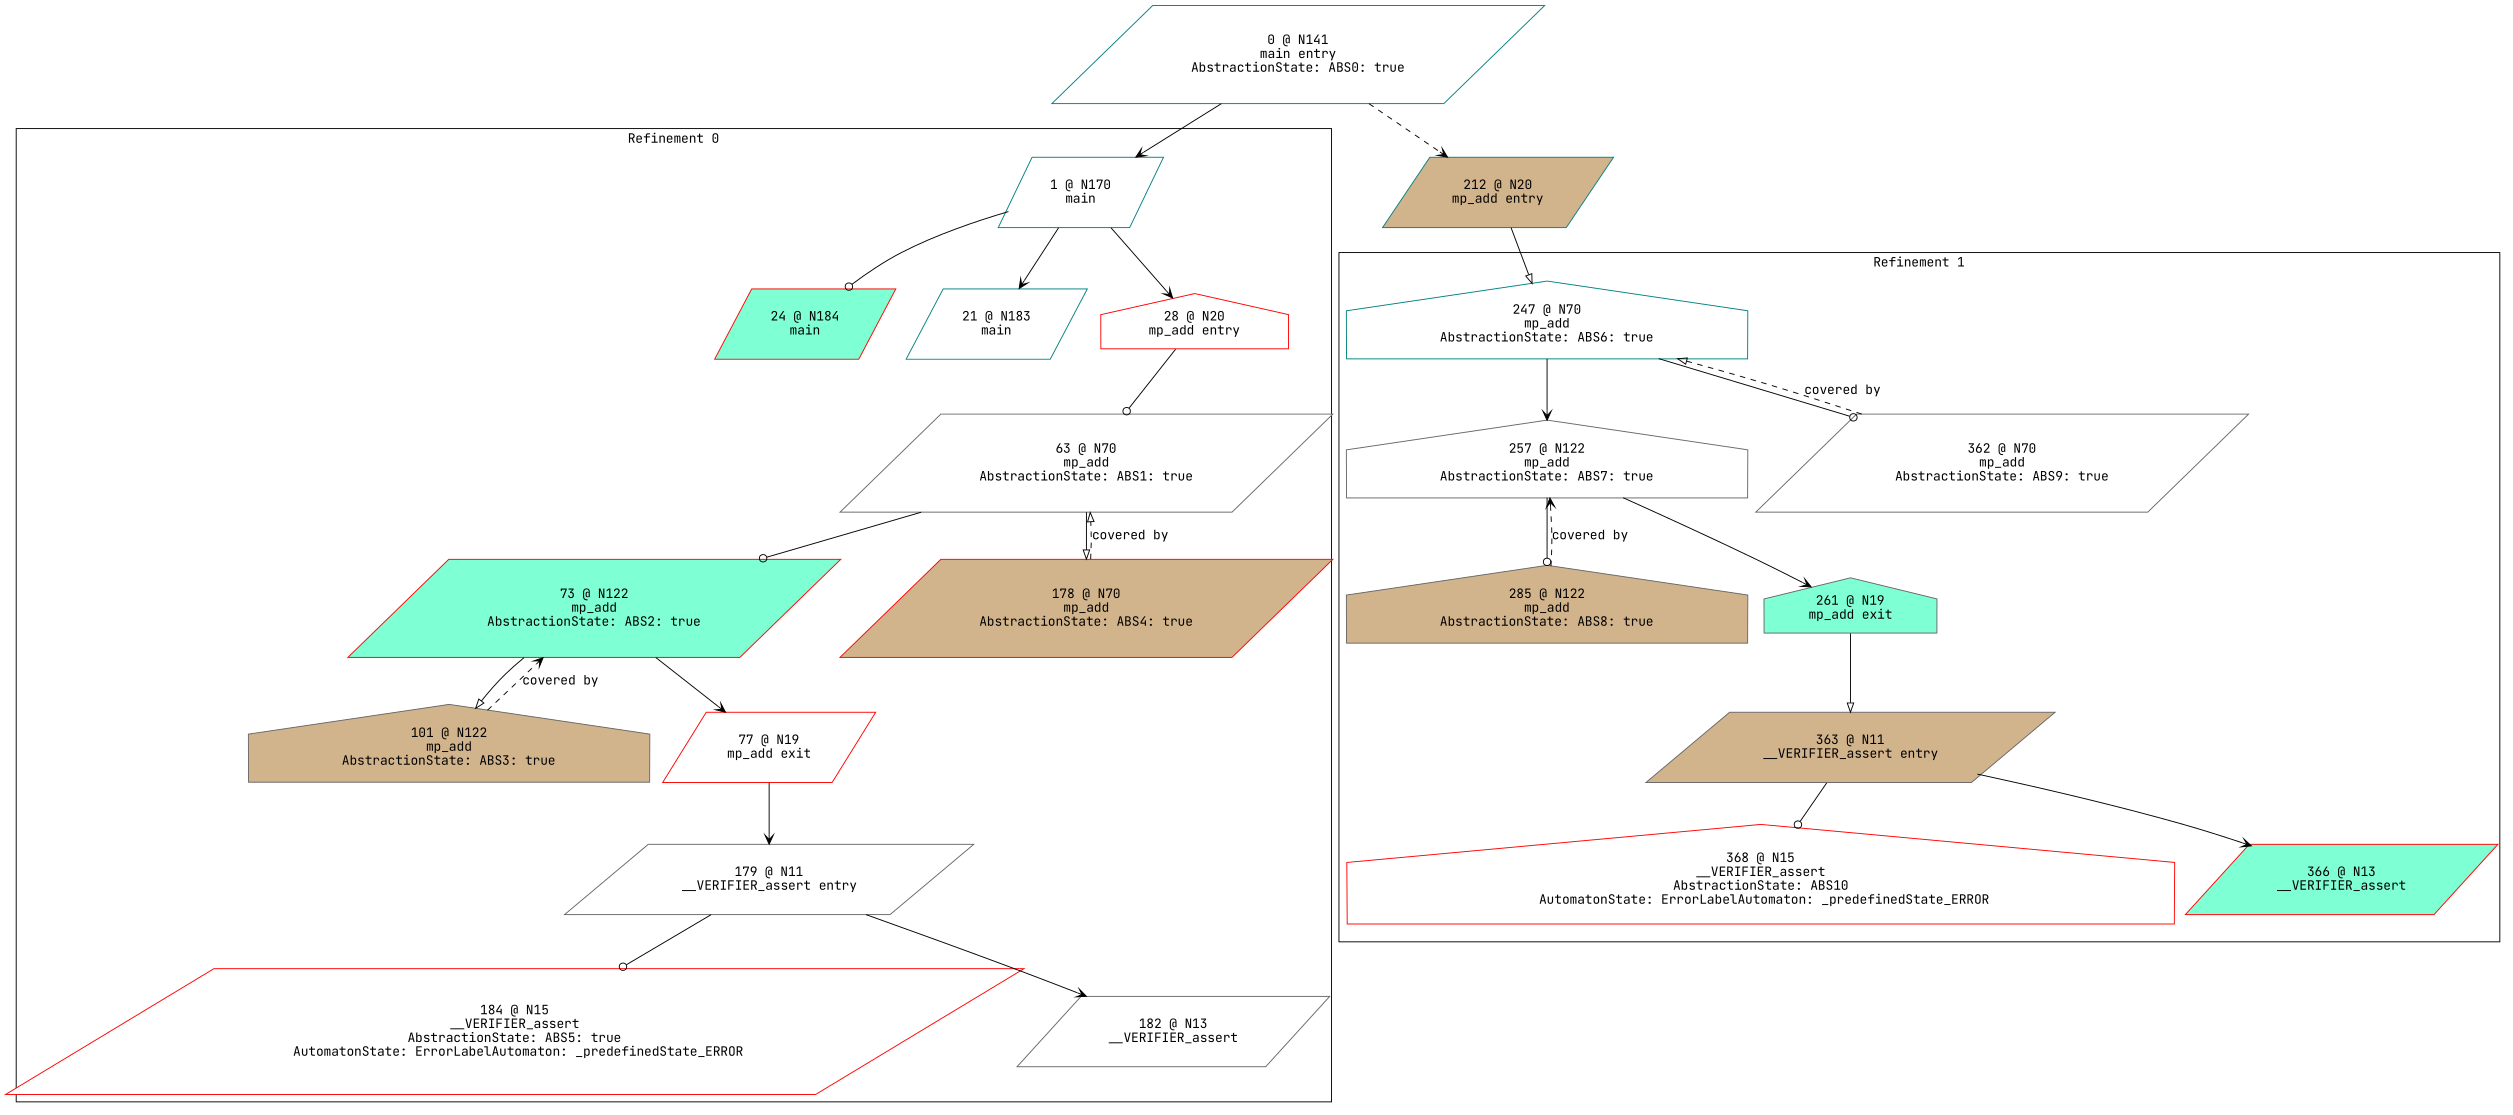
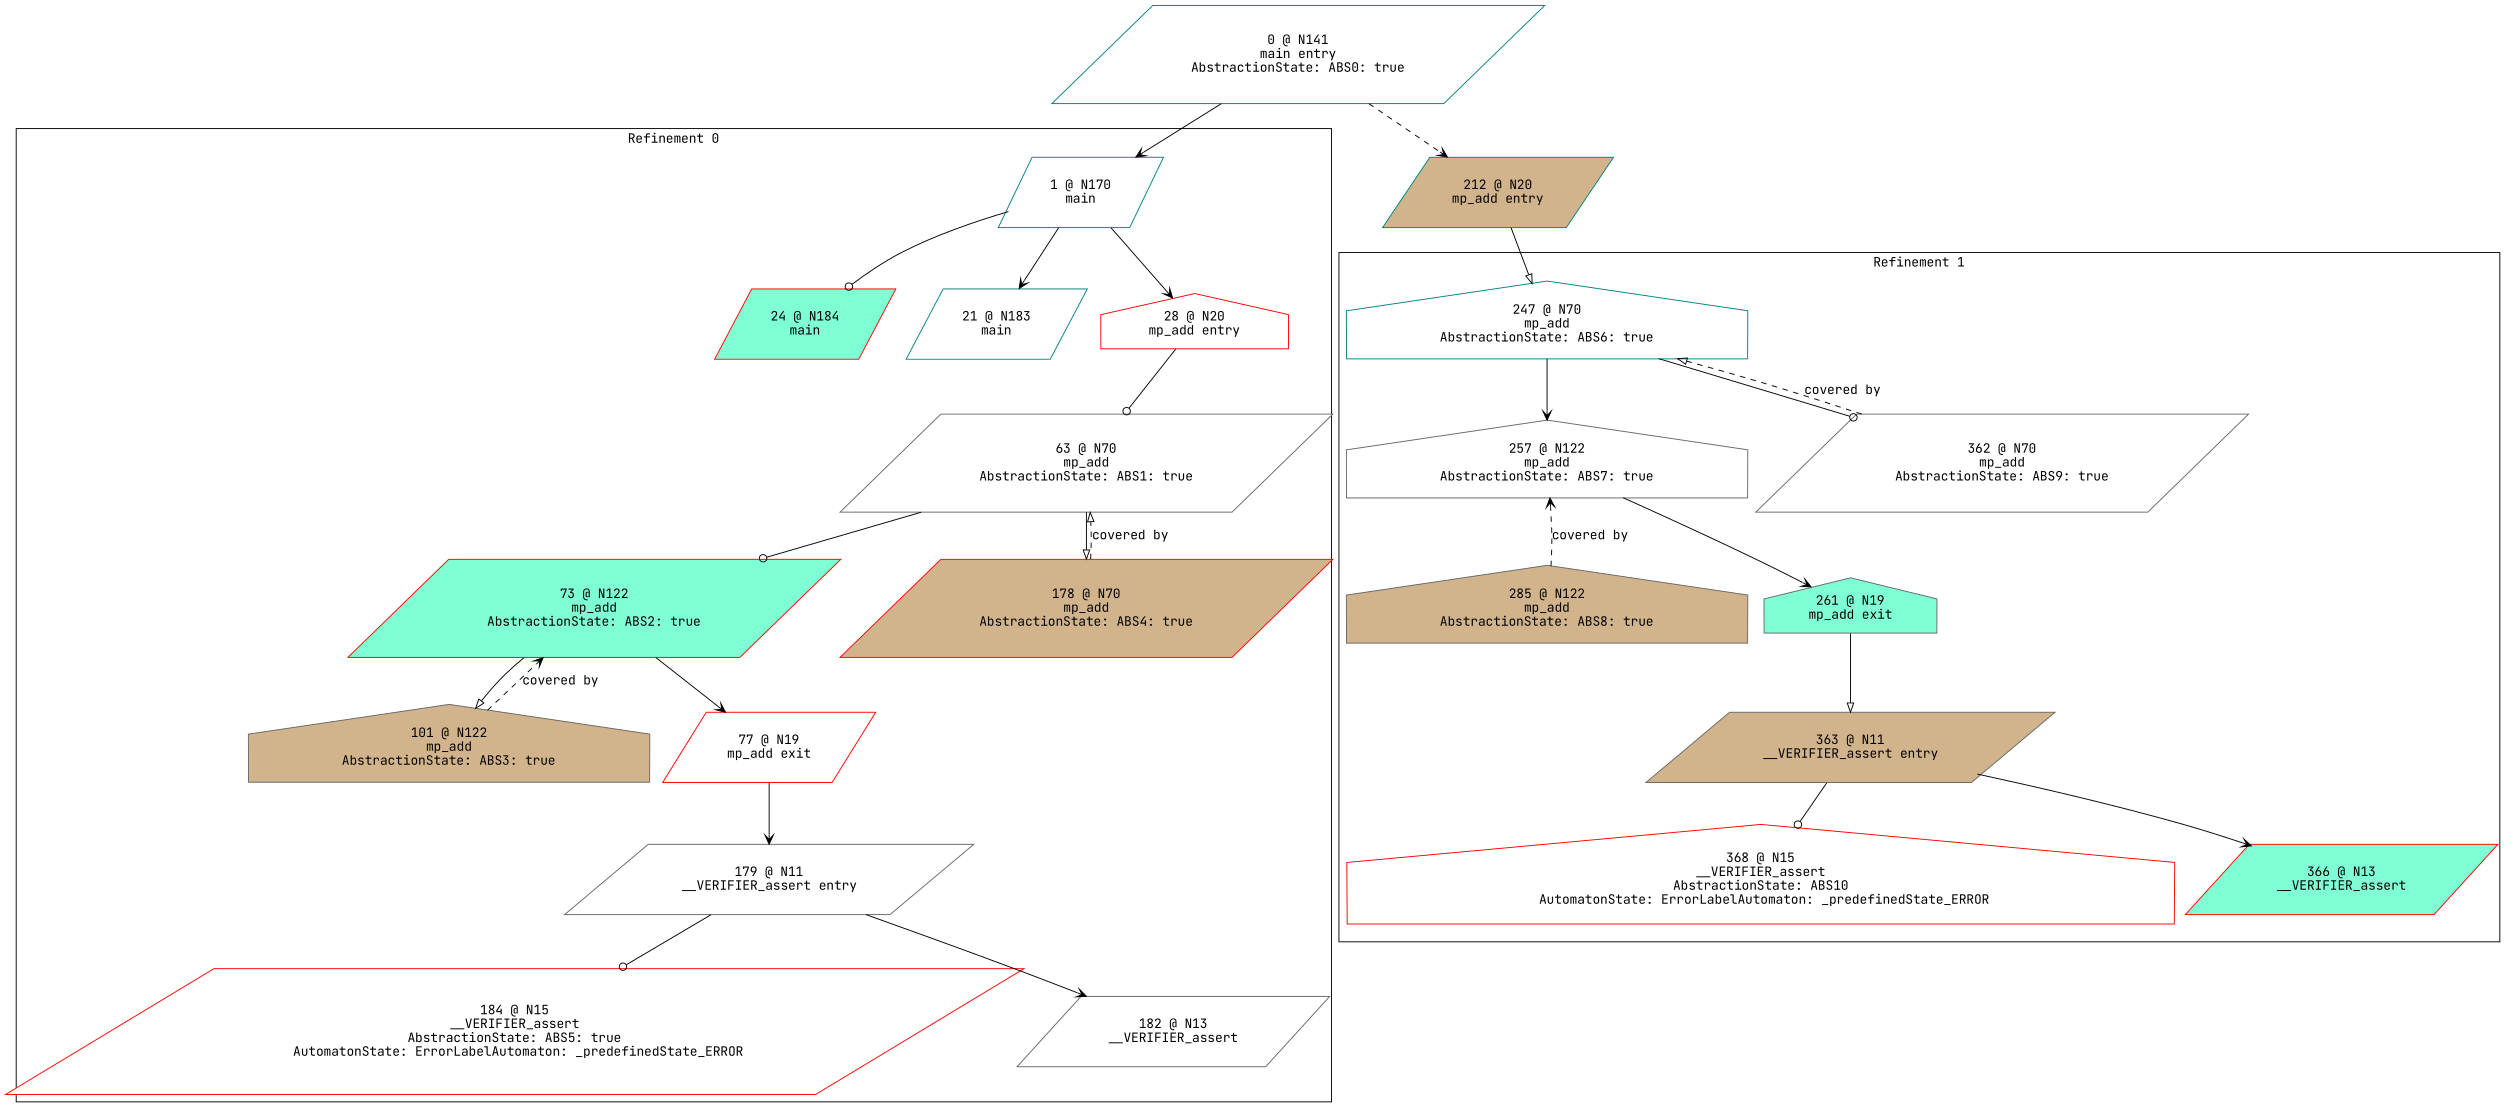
edge "257 @ N122 mp_add AbstractionState: ABS7: true" -> "285 @ N122 mp_add AbstractionState: ABS8: true": removed
